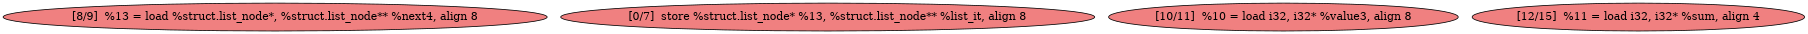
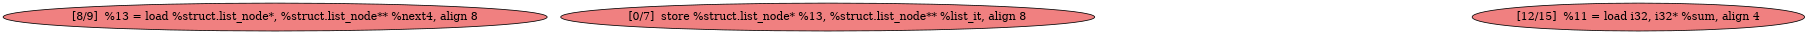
node "[10/11]  %10 = load i32, i32* %value3, align 8": removed
